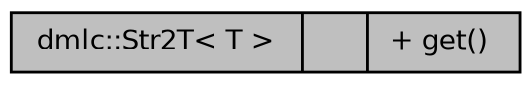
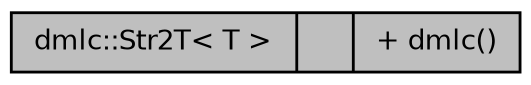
node "dmlc::Str2T< T >": text "+ get()" -> "+ dmlc()"
